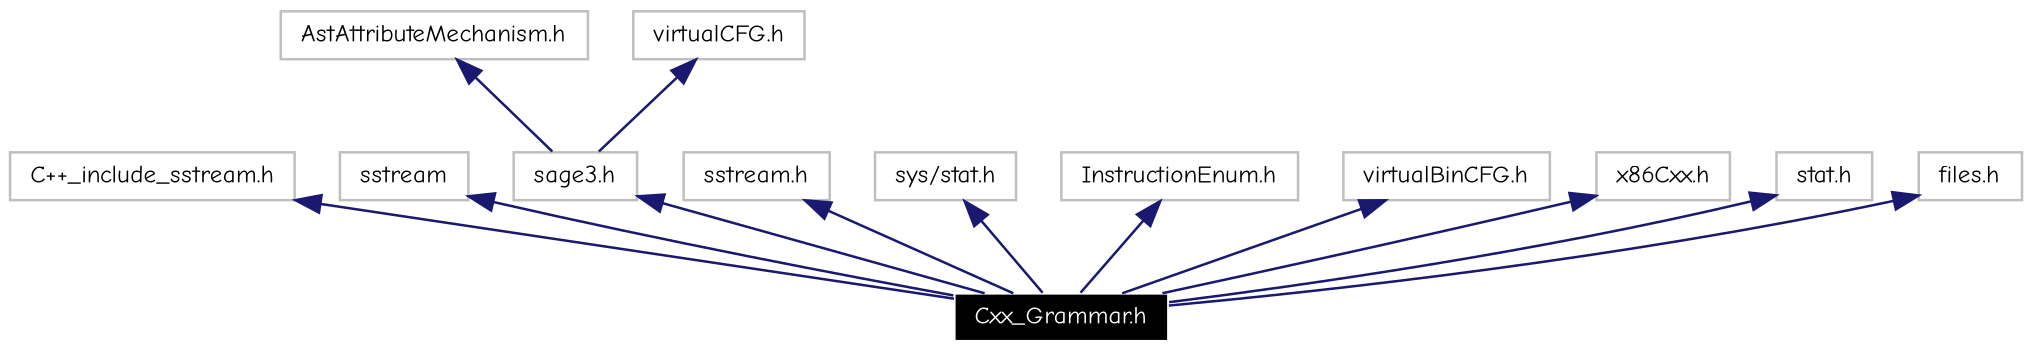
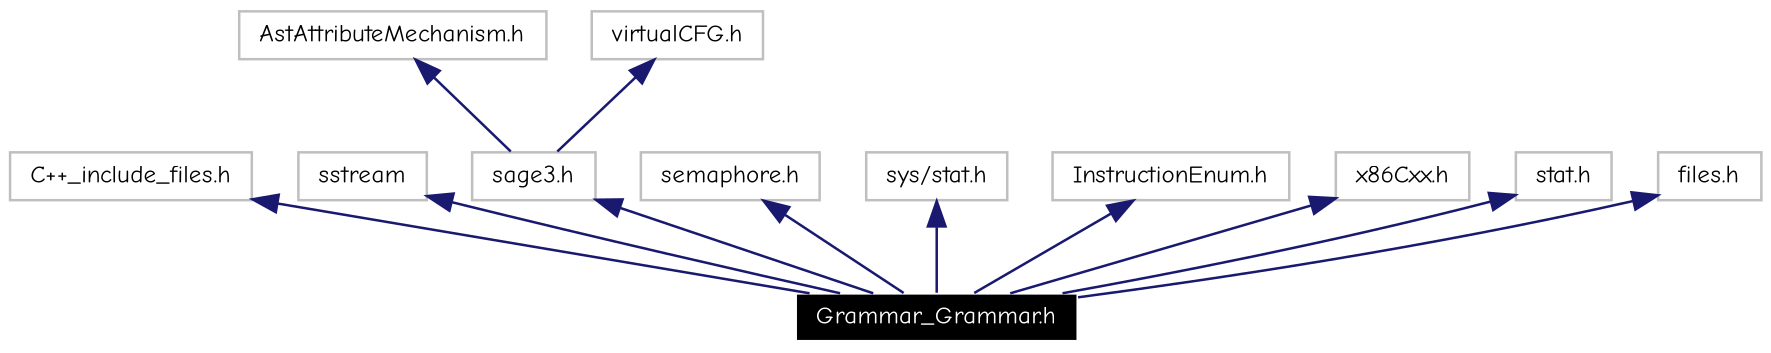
node "C++_include_sstream.h": label "C++_include_sstream.h" -> "C++_include_files.h"
node "sstream.h": label "sstream.h" -> "semaphore.h"
node "virtualBinCFG.h": removed
node "Cxx_Grammar.h": label "Cxx_Grammar.h" -> "Grammar_Grammar.h"
